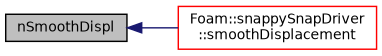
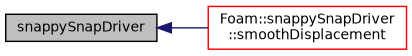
node "nSmoothDispl": label "nSmoothDispl" -> "snappySnapDriver"
